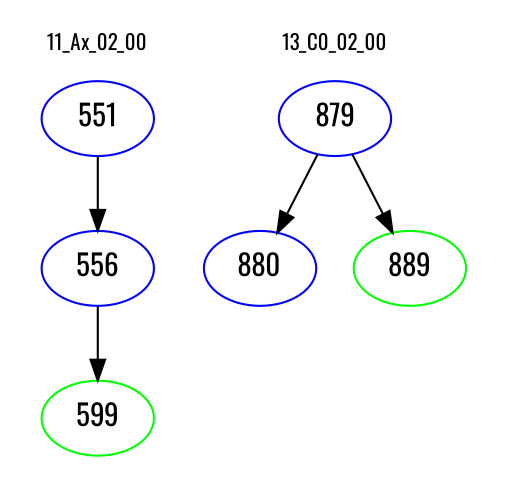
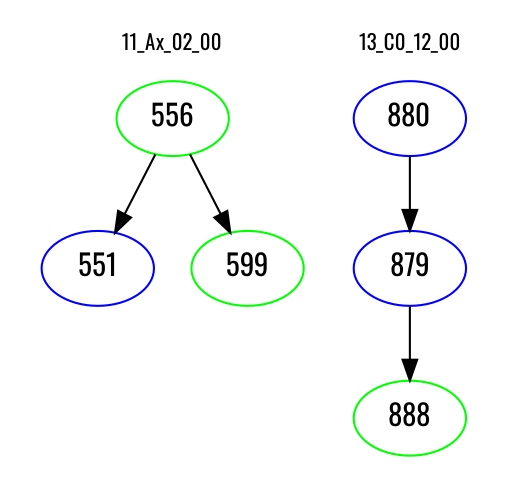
cluster "13_C0_02_00": label "13_C0_02_00" -> "13_C0_12_00"
edge "551" -> "556": reversed
edge "879" -> "880": reversed
node "556": color blue -> green
node "889": label "889" -> "888"
